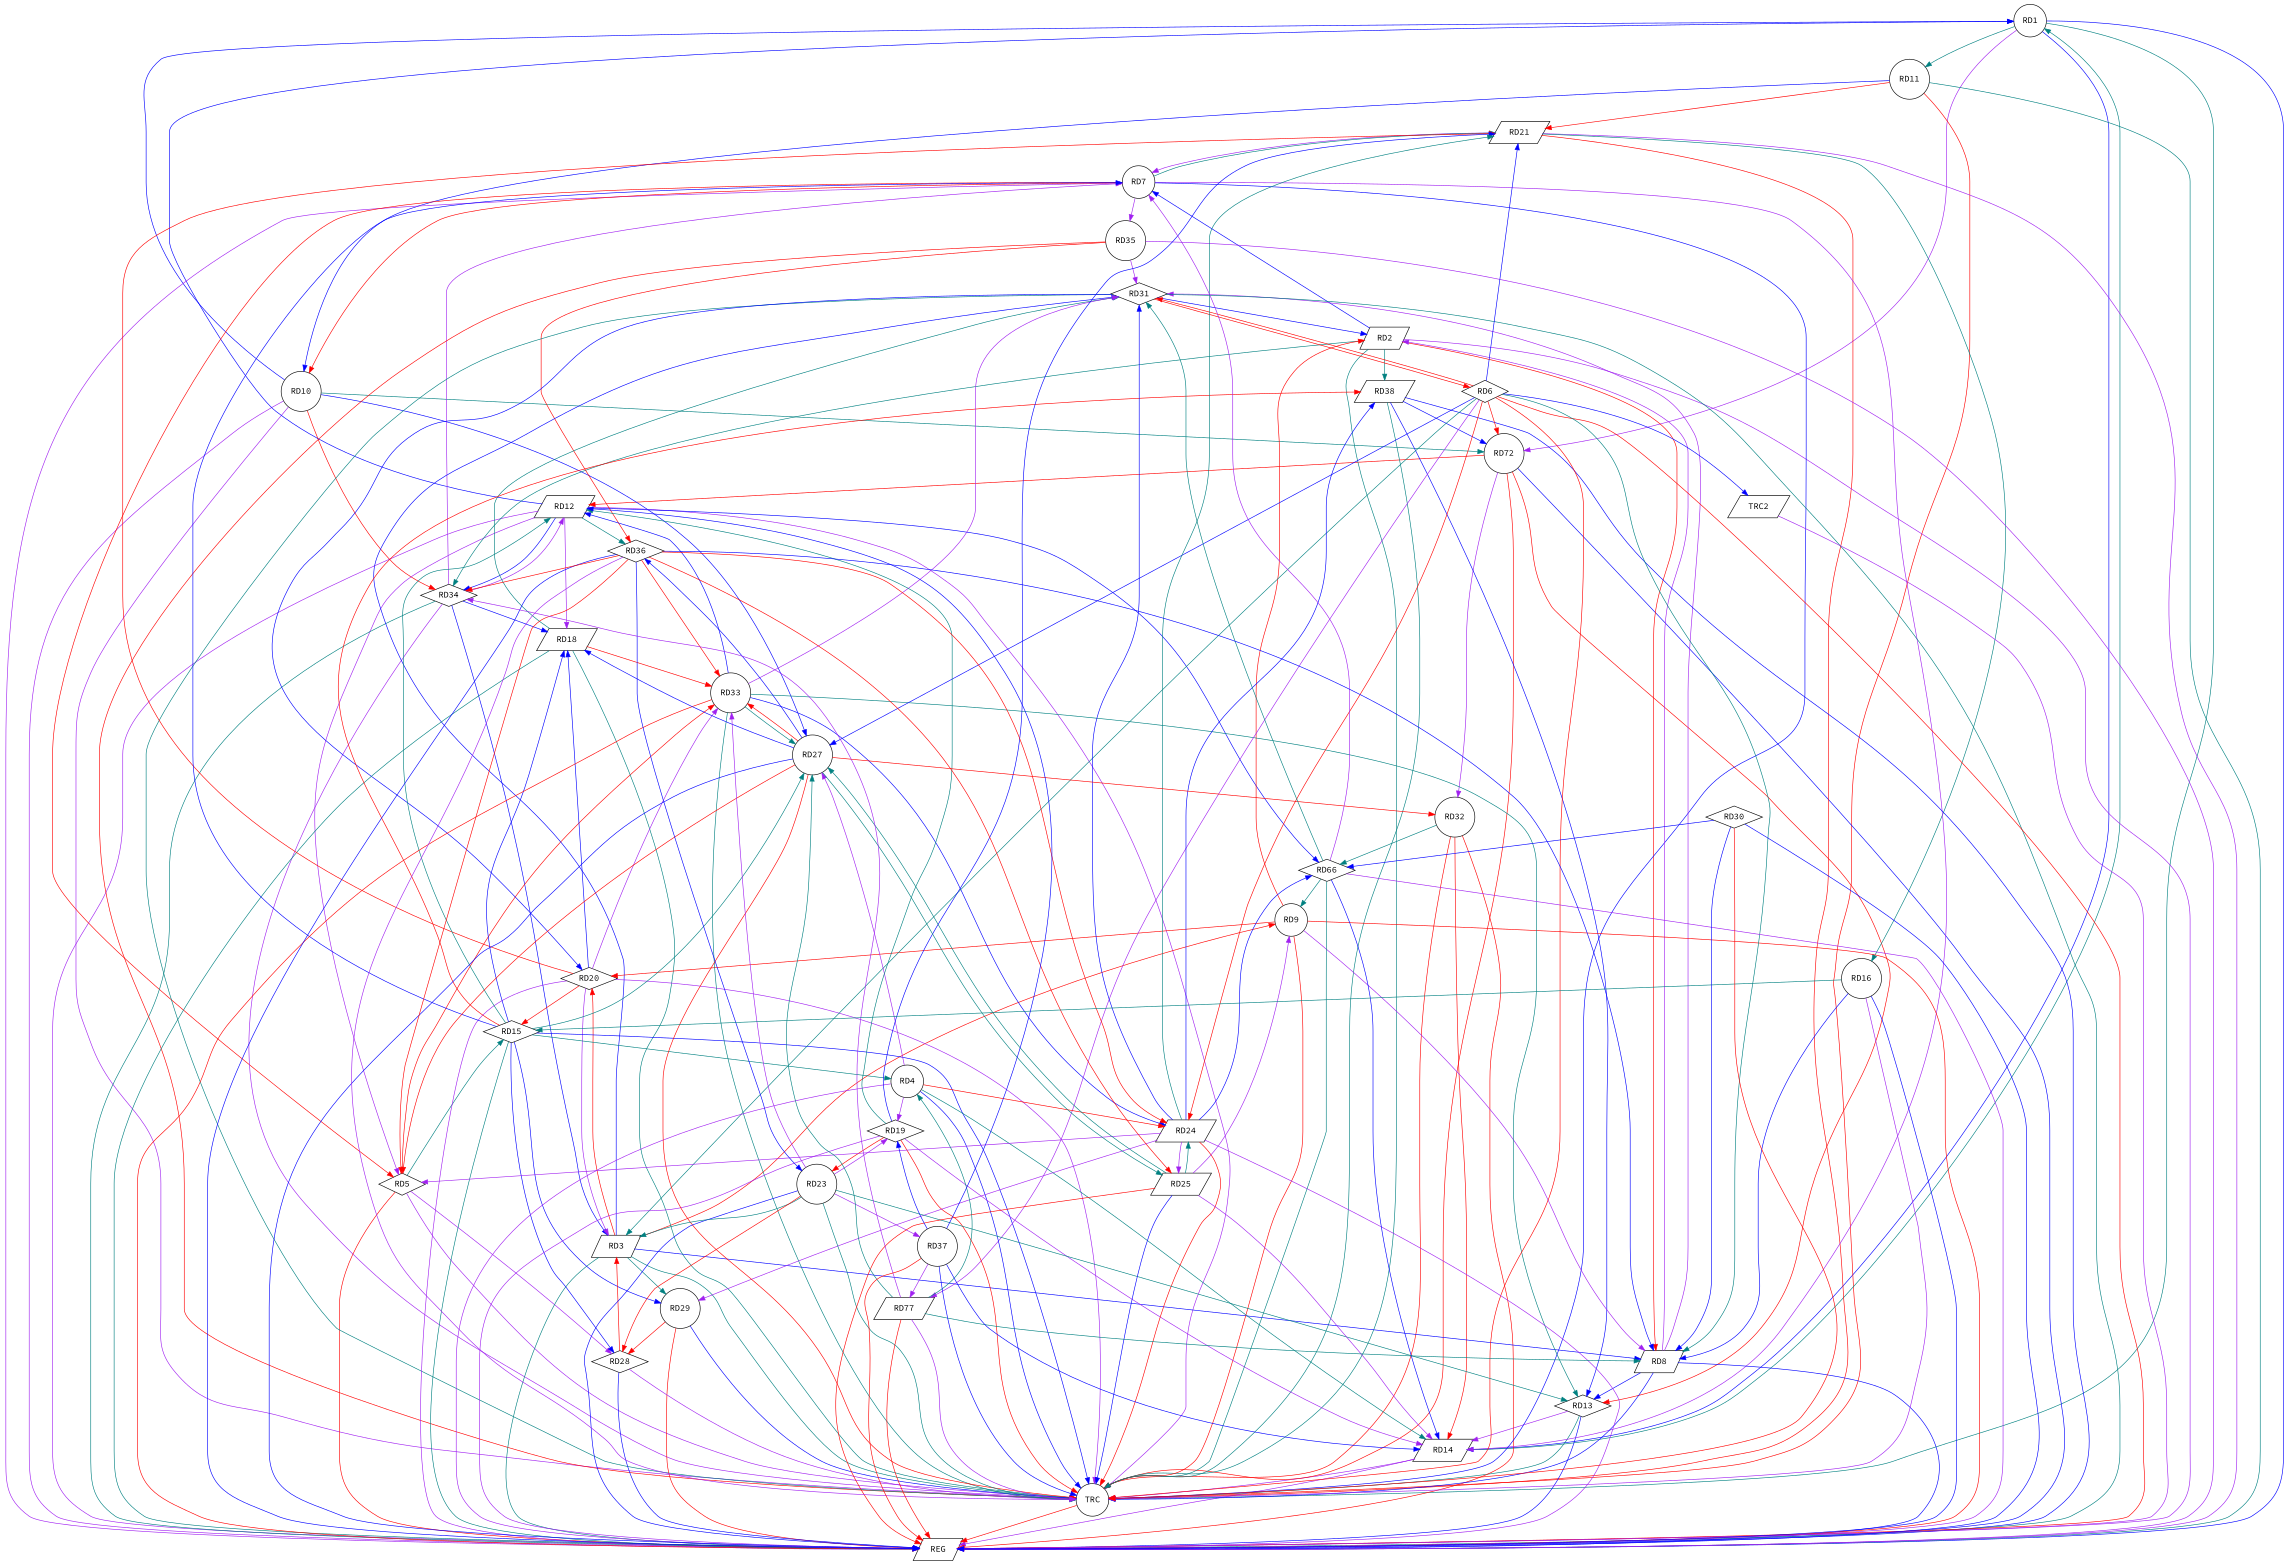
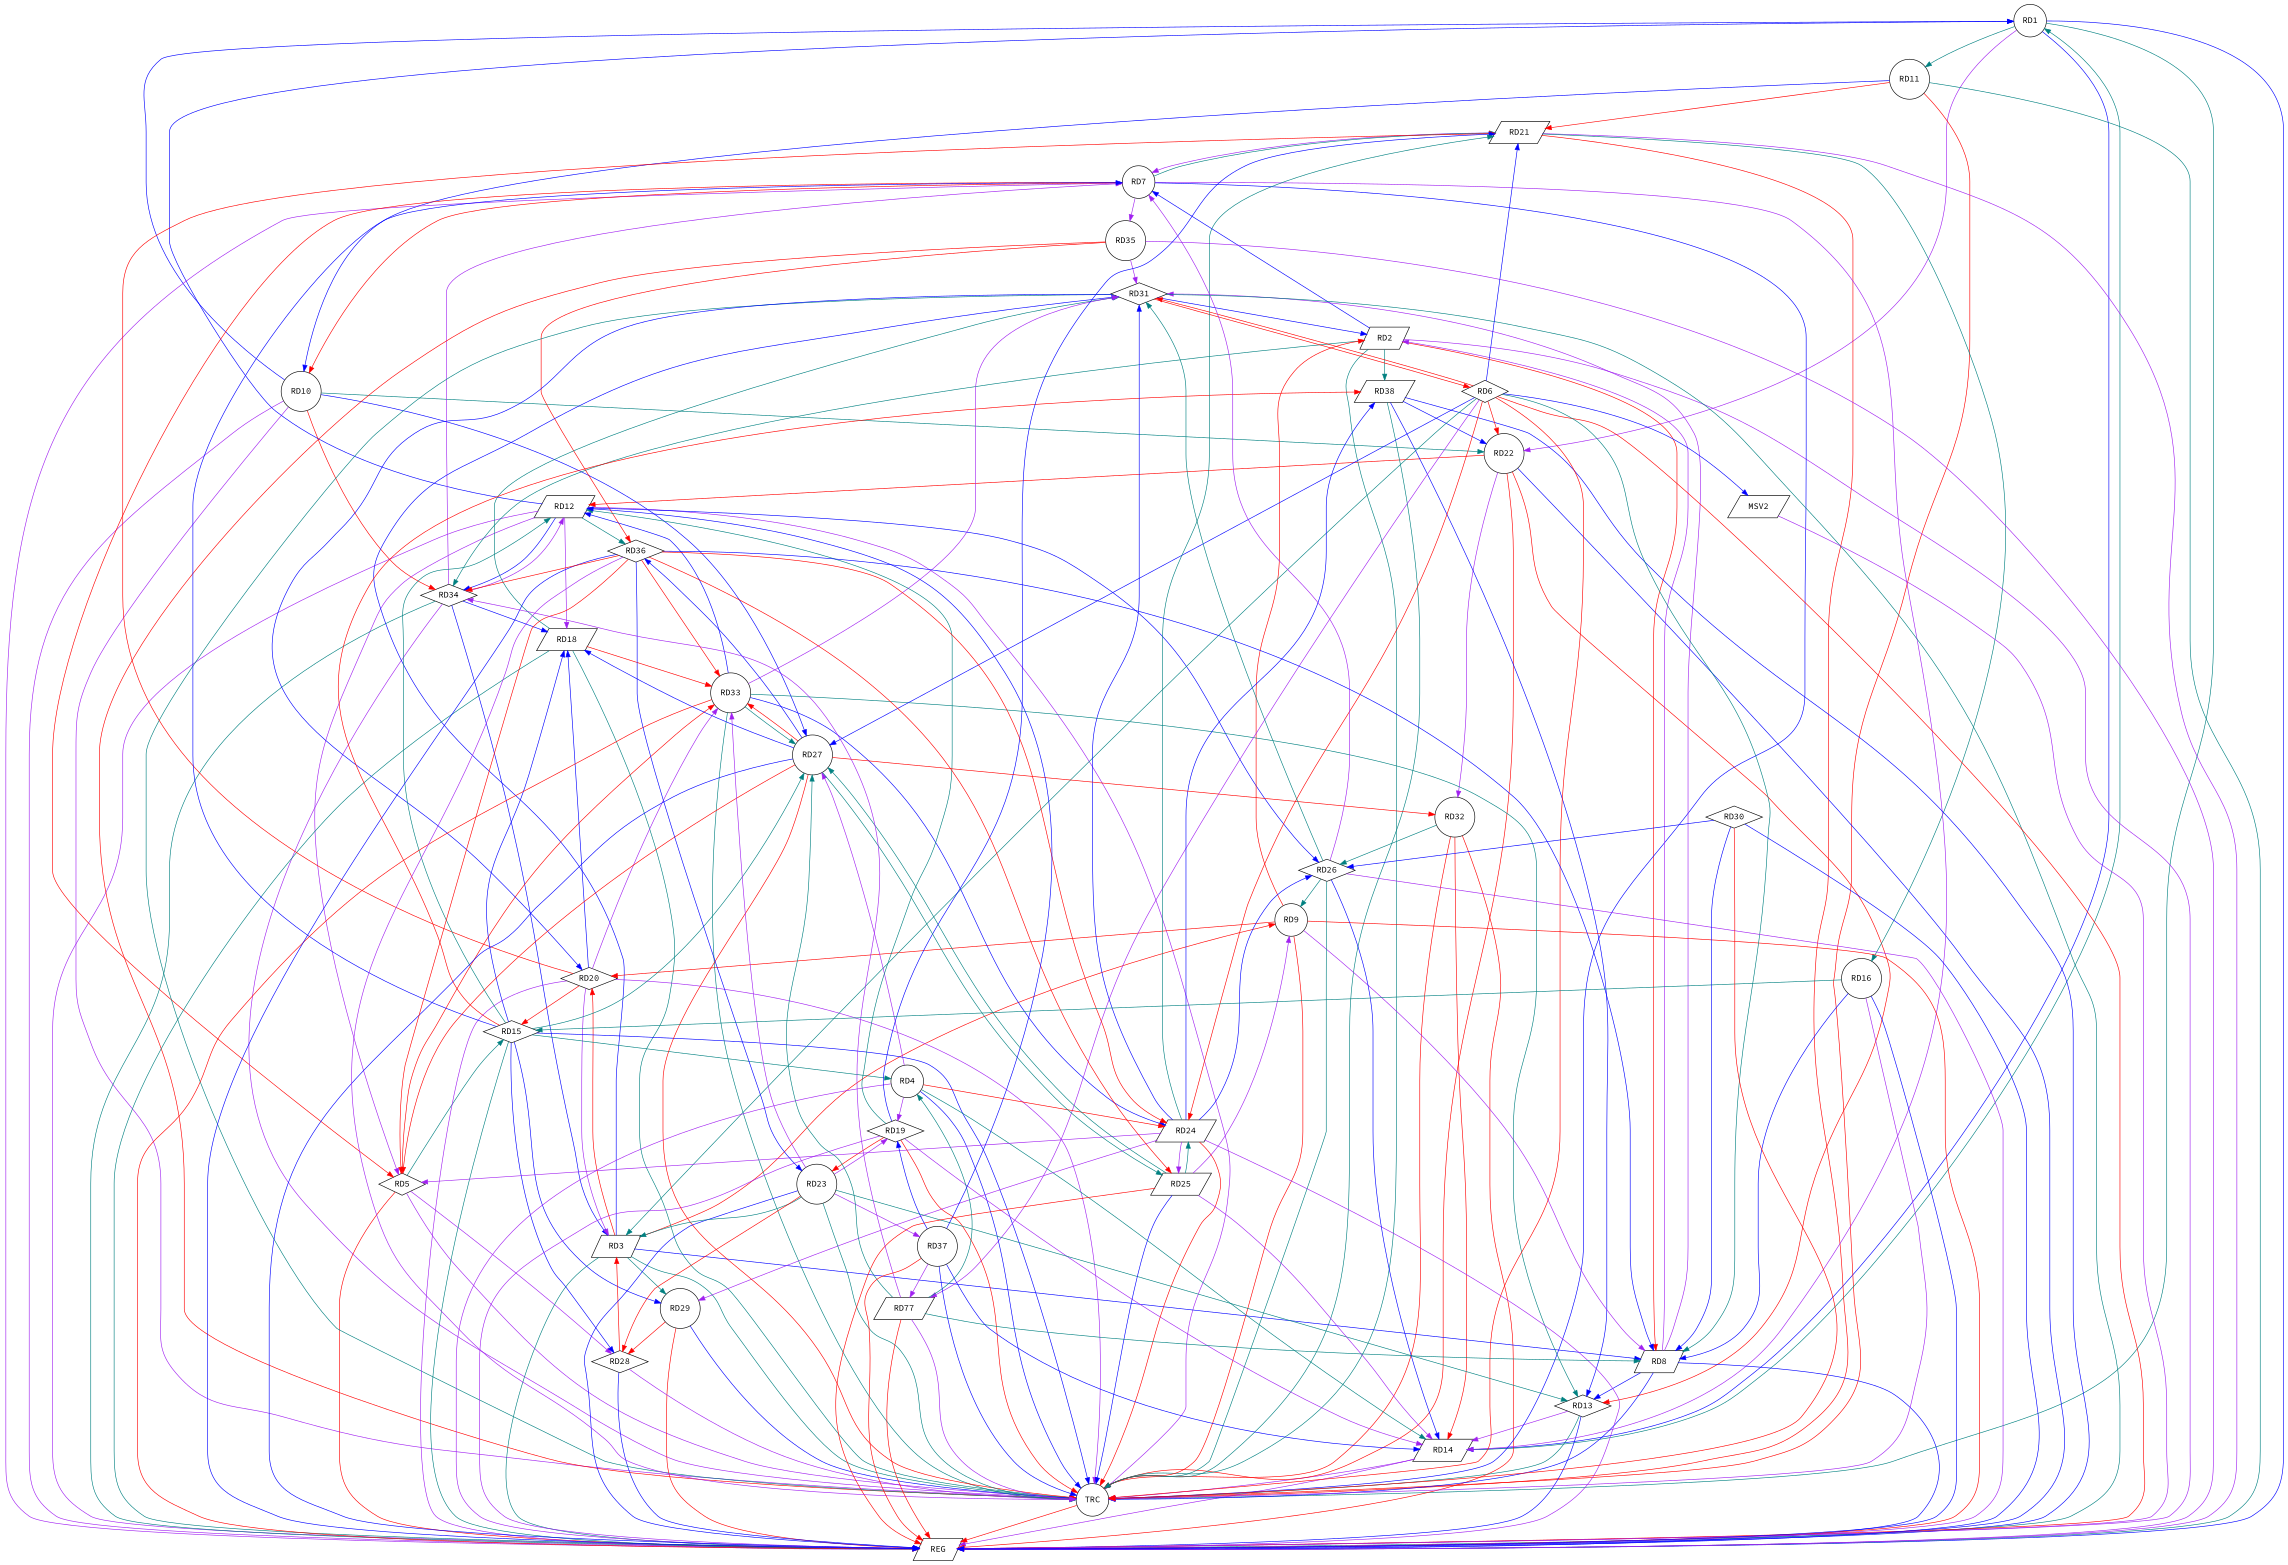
node "RD72": label "RD72" -> "RD22"
node "TRC2": label "TRC2" -> "MSV2"
node "RD66": label "RD66" -> "RD26"
